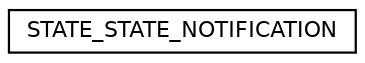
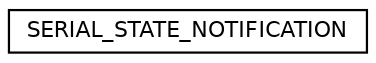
node "STATE_STATE_NOTIFICATION": label "STATE_STATE_NOTIFICATION" -> "SERIAL_STATE_NOTIFICATION"
